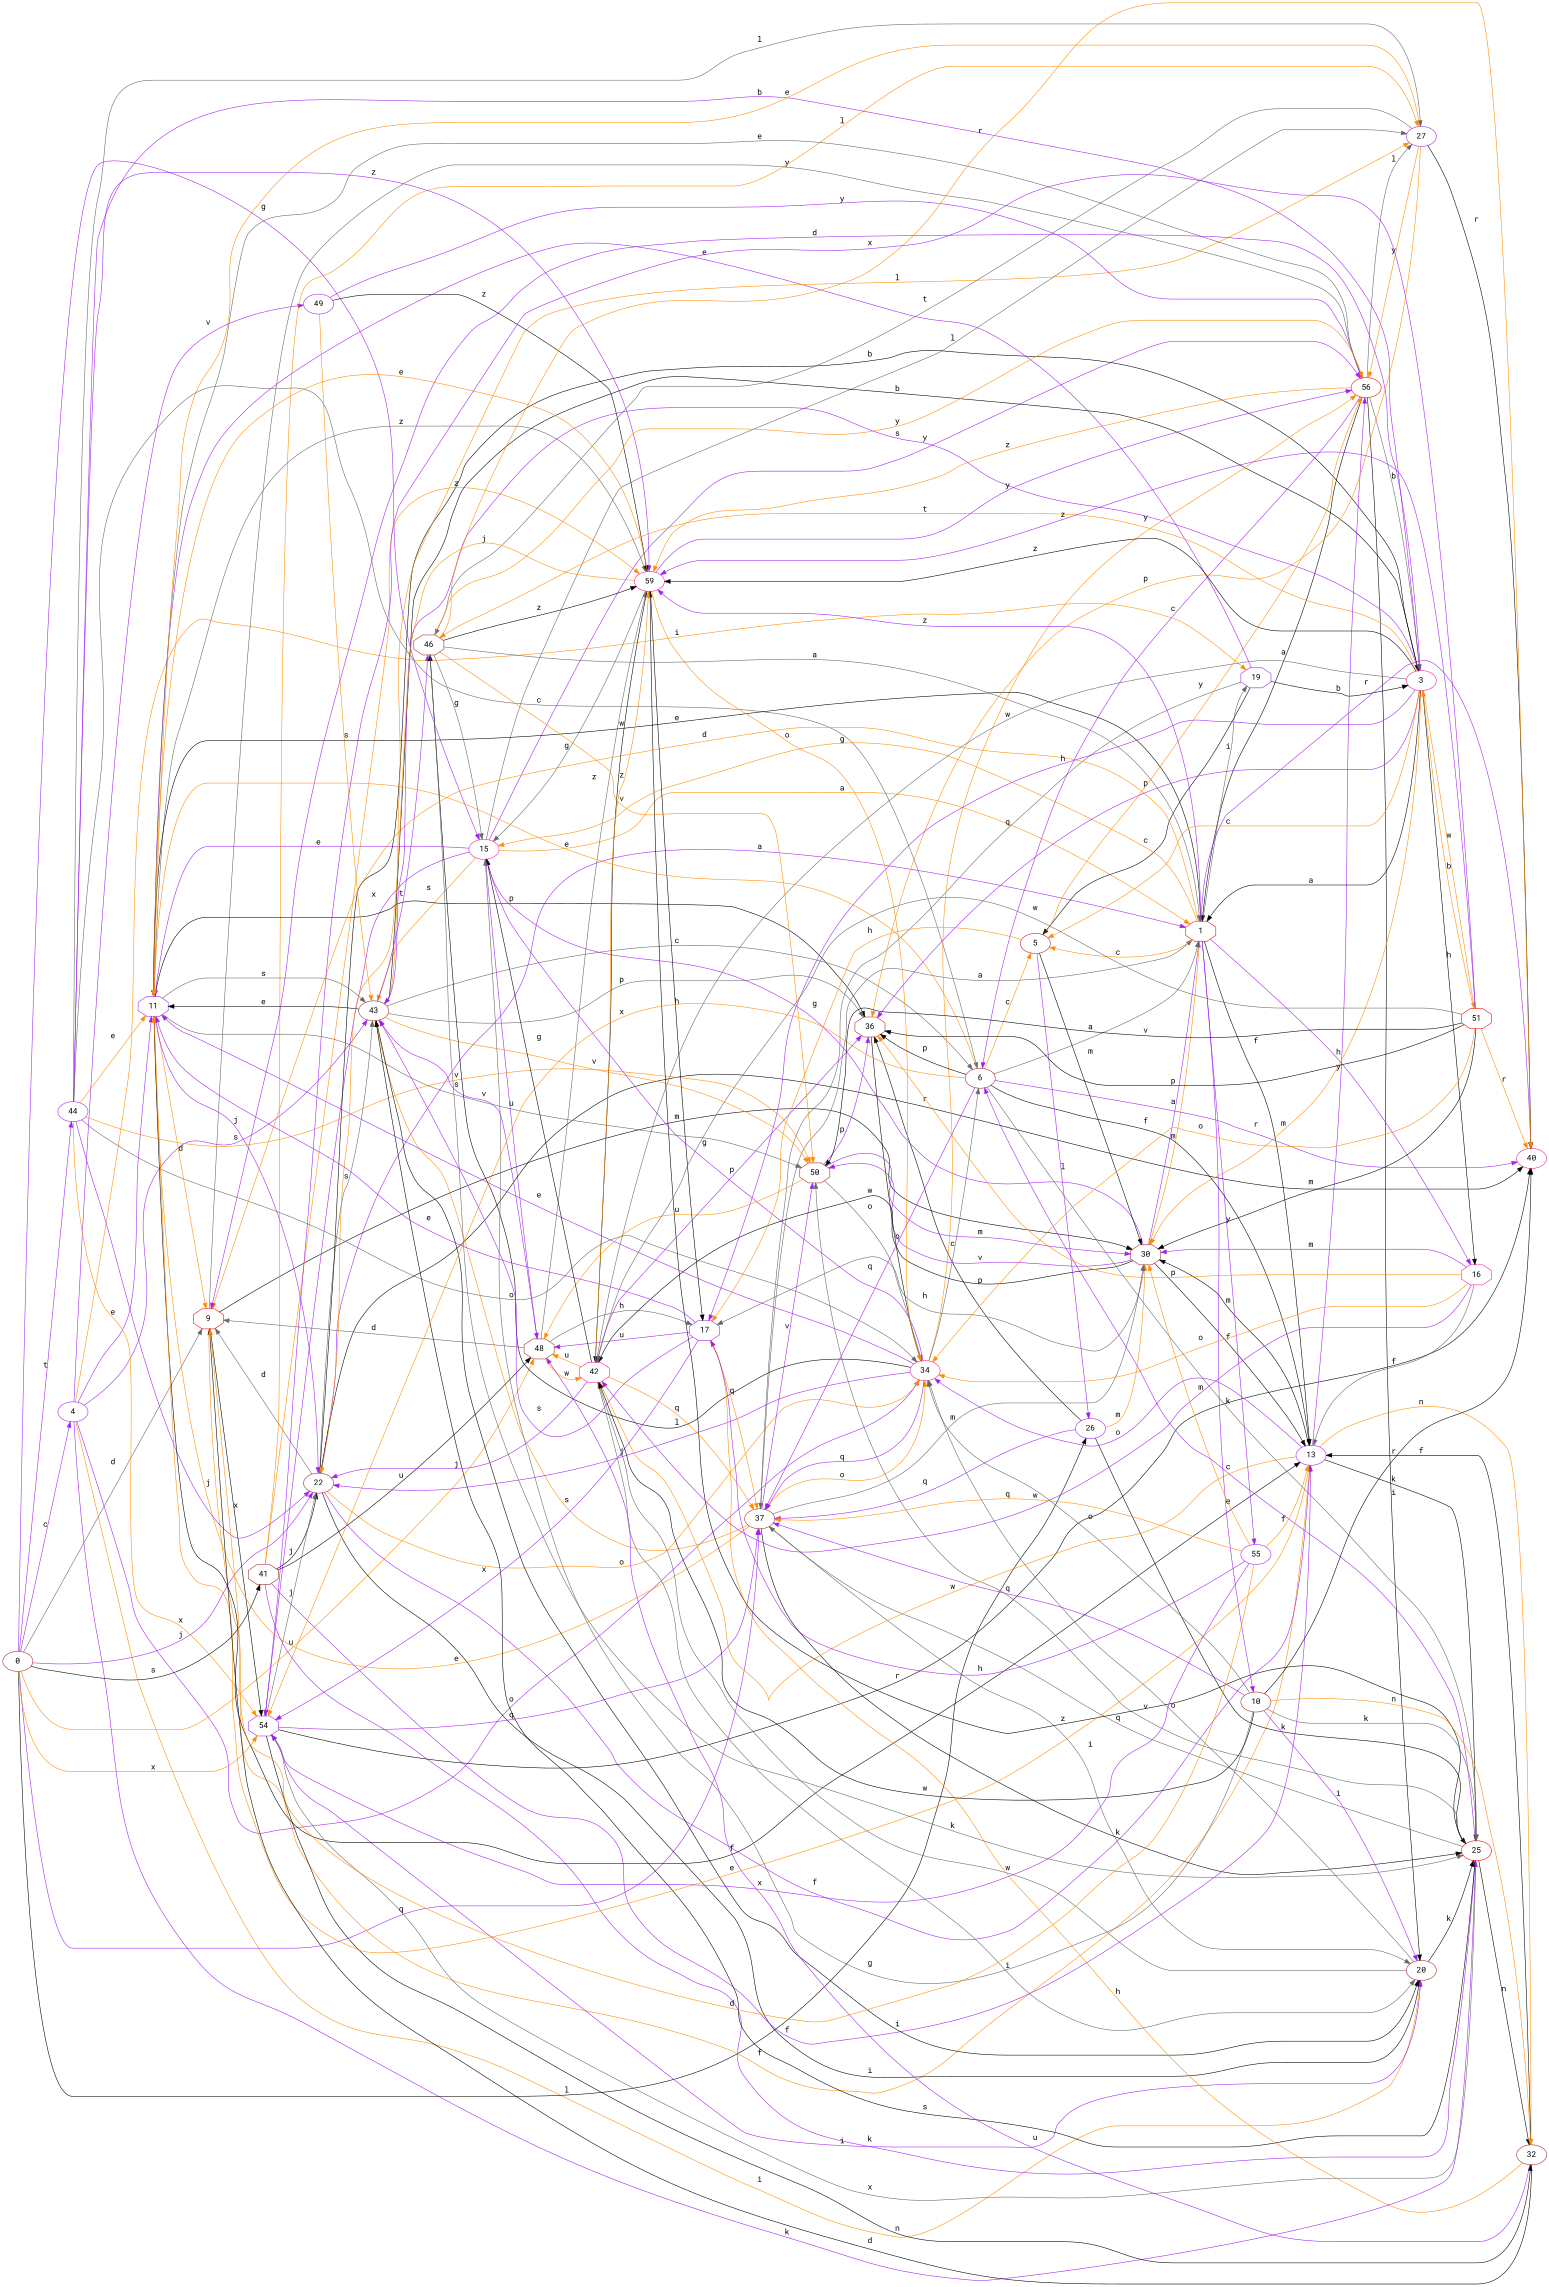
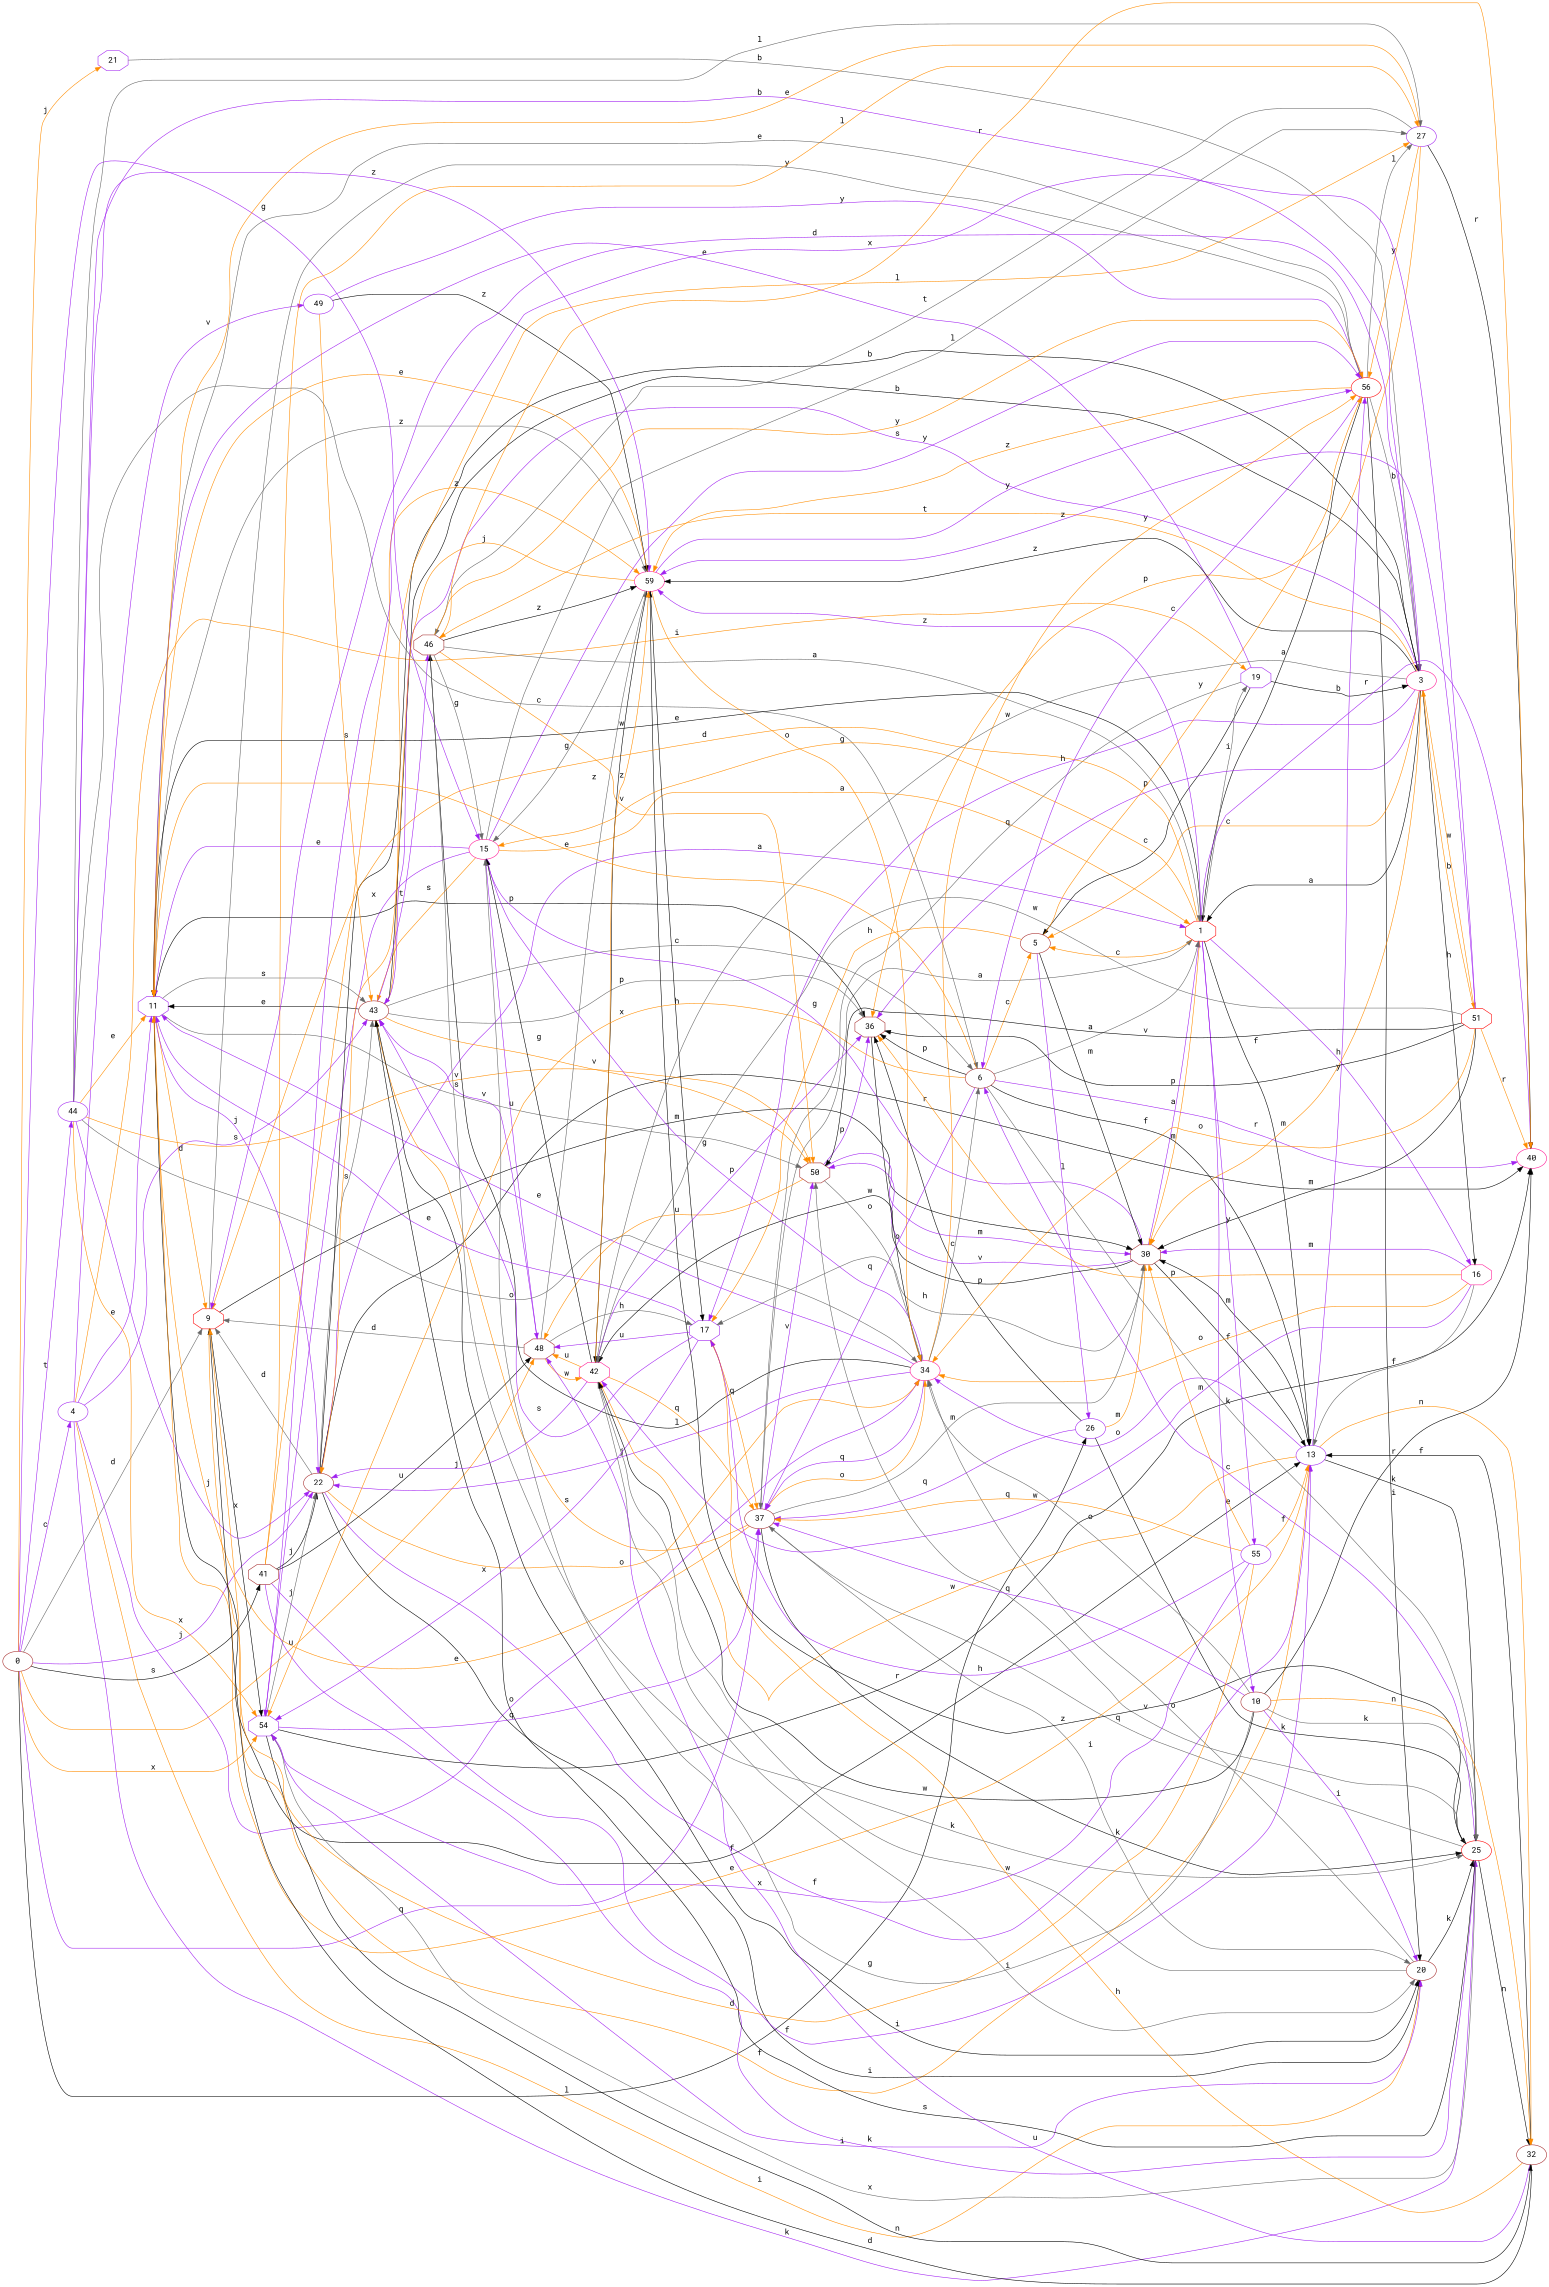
node "21": added
